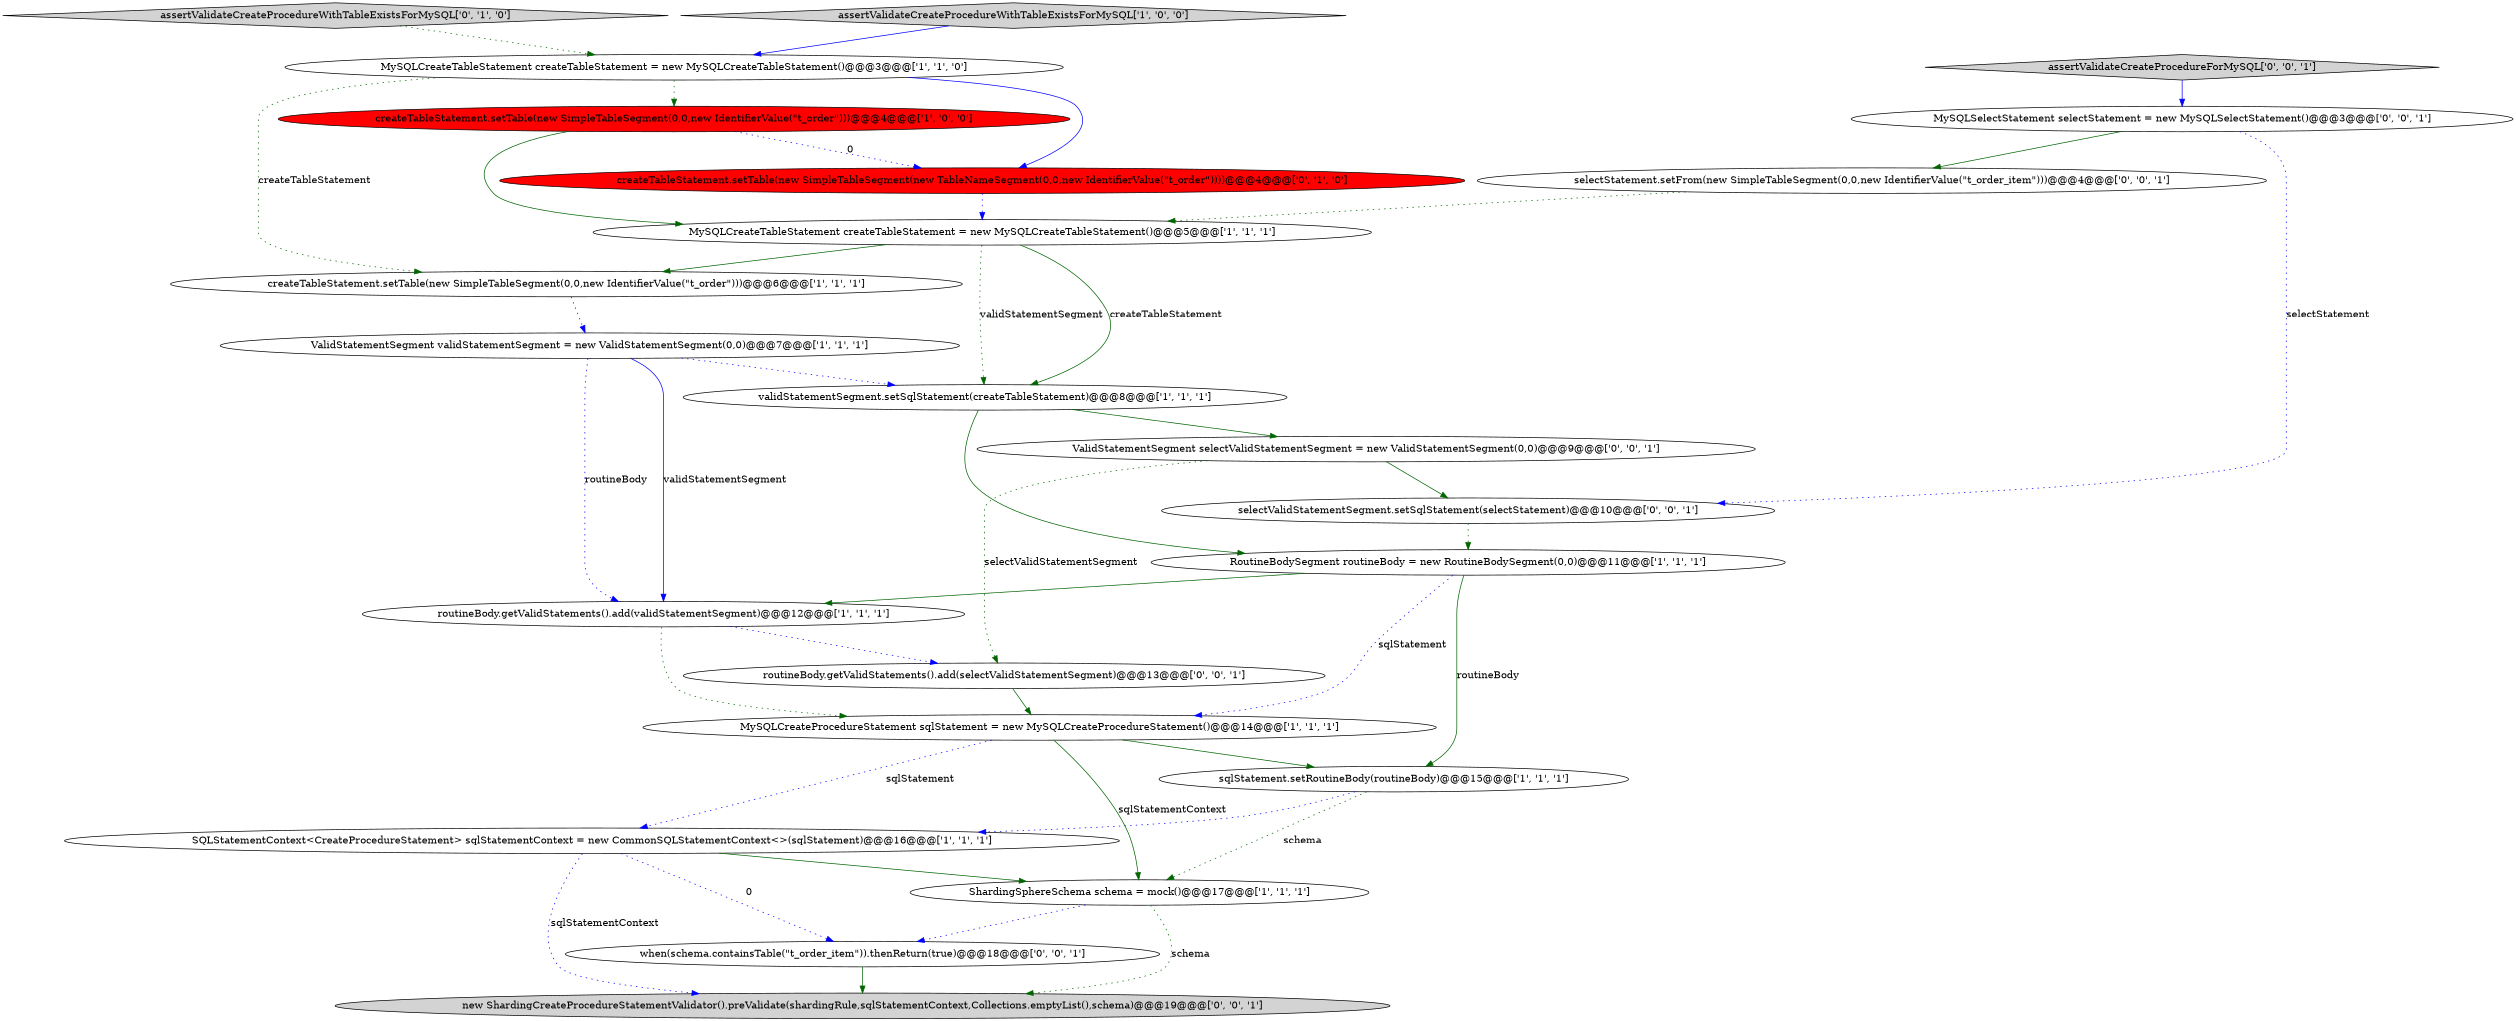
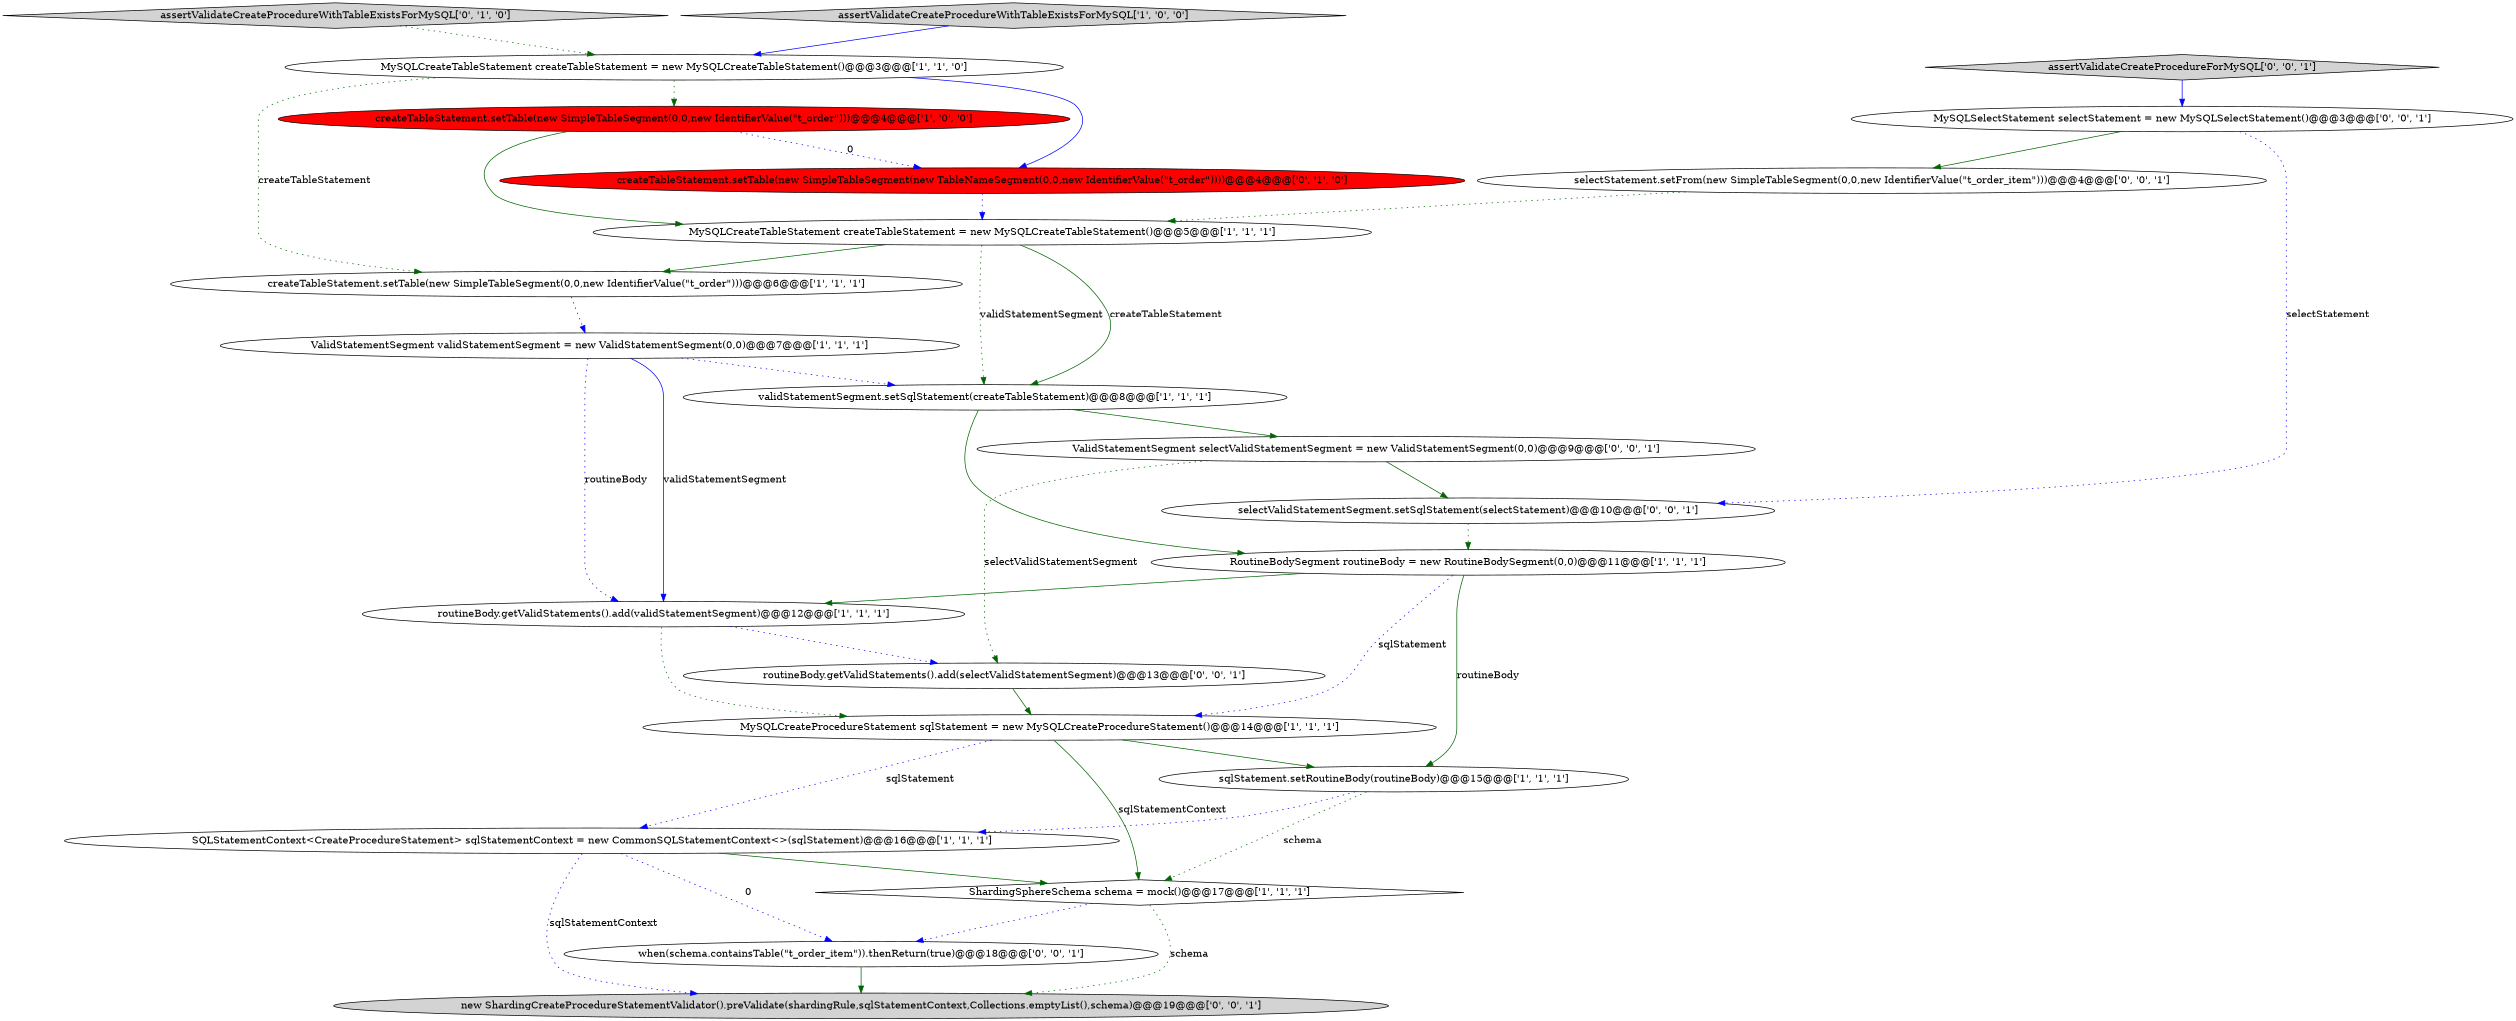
node "ShardingSphereSchema schema = mock()@@@17@@@['1', '1', '1']": shape ellipse -> diamond
